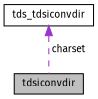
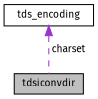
node "tds_tdsiconvdir": label "tds_tdsiconvdir" -> "tds_encoding"
